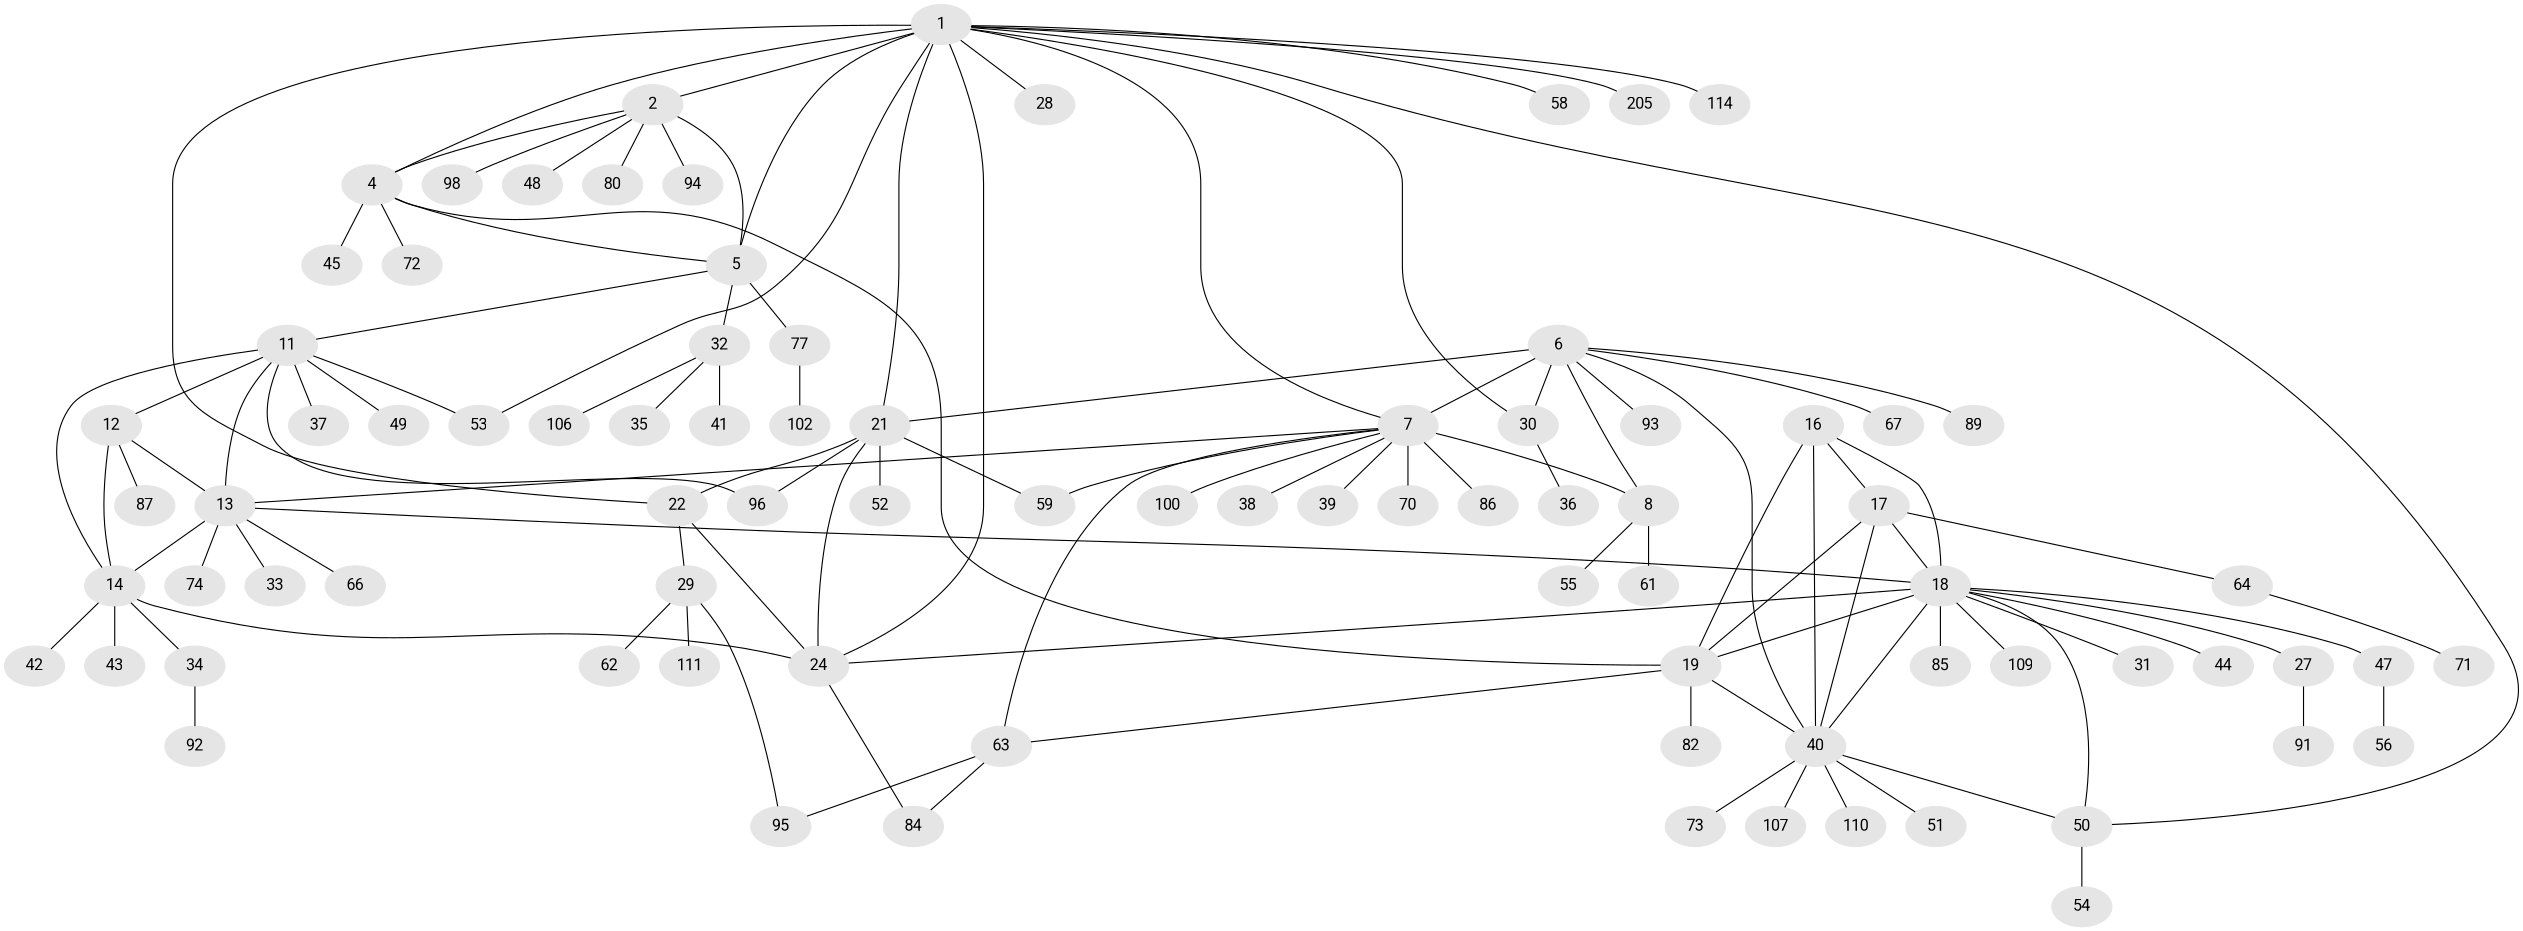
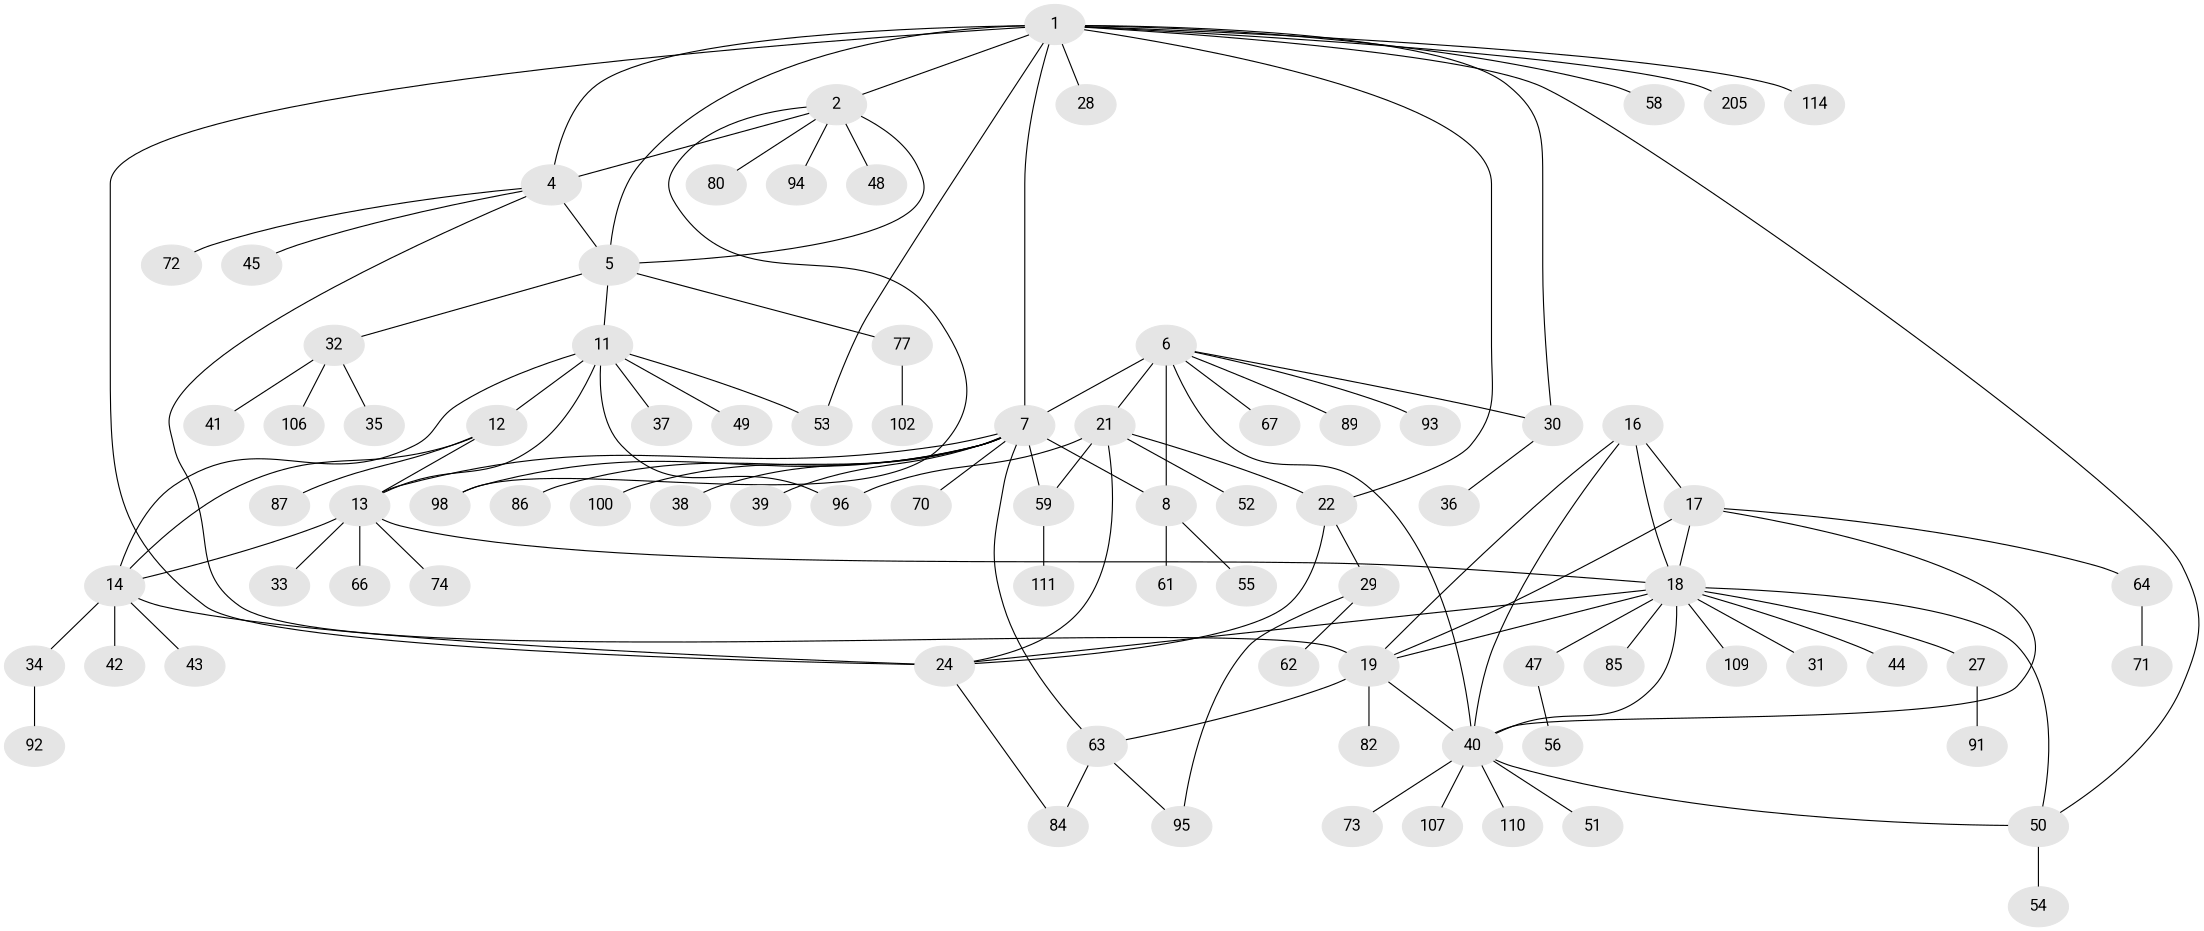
edge "1" -- "21": removed
edge "7" -- "98": added
edge "29" -- "111": now "59" -- "111"
